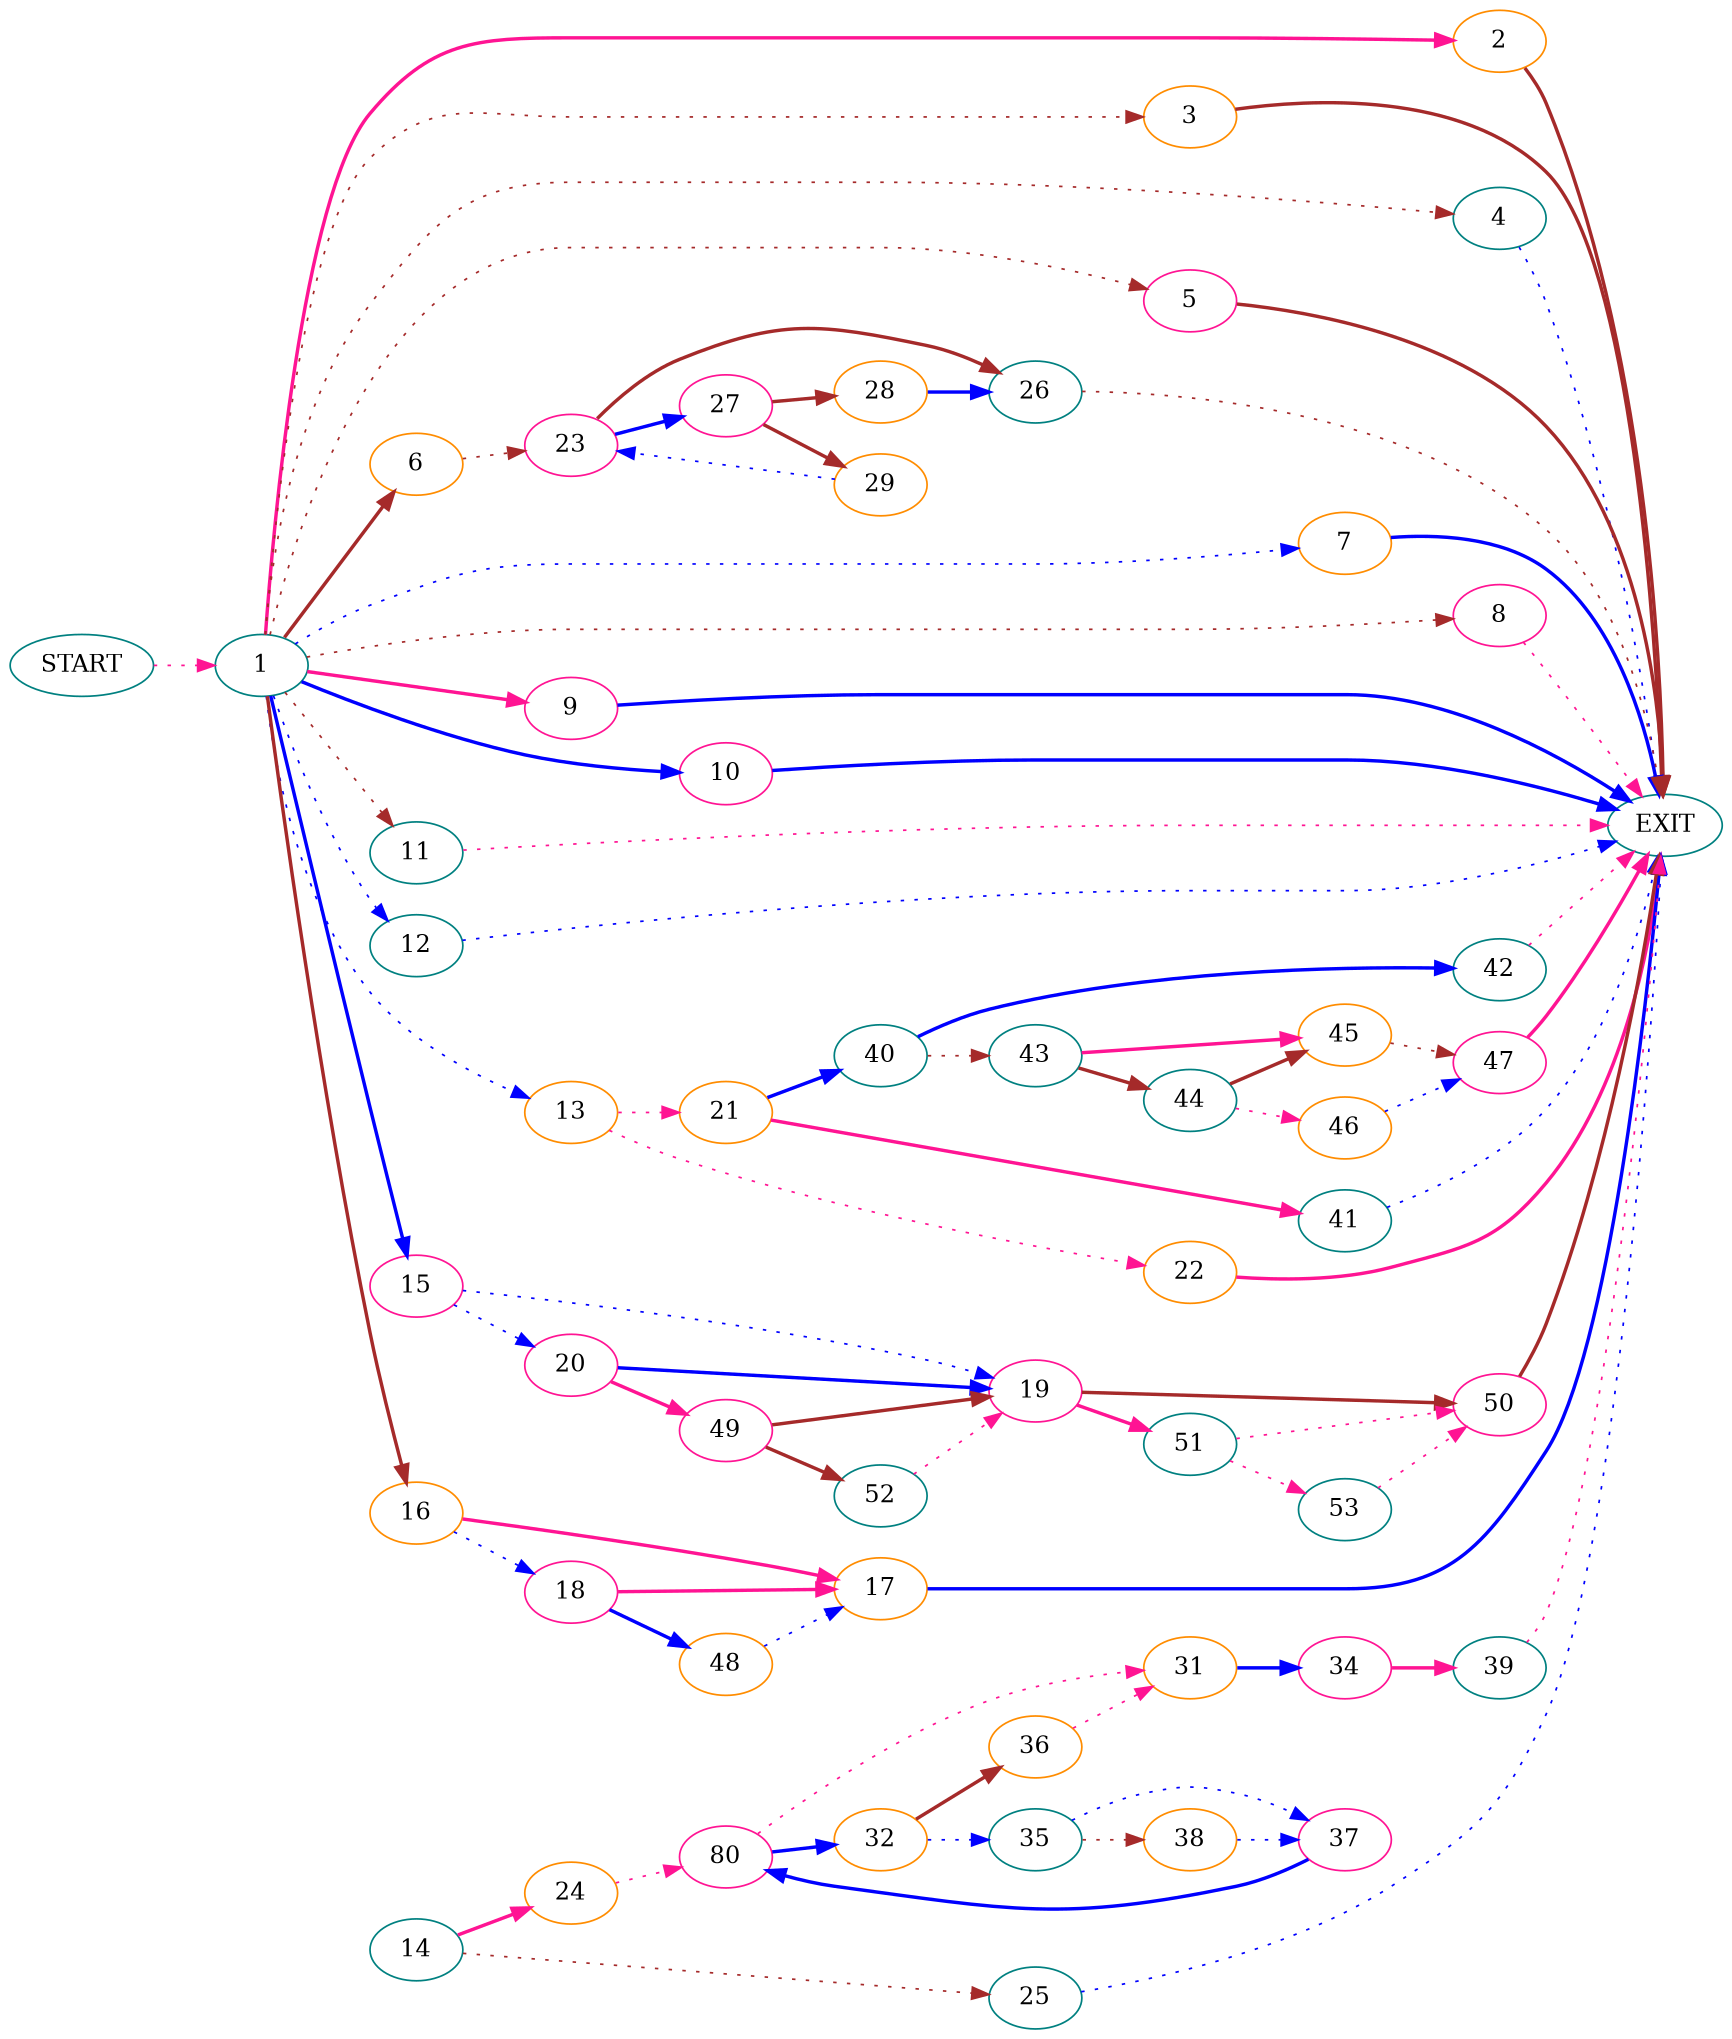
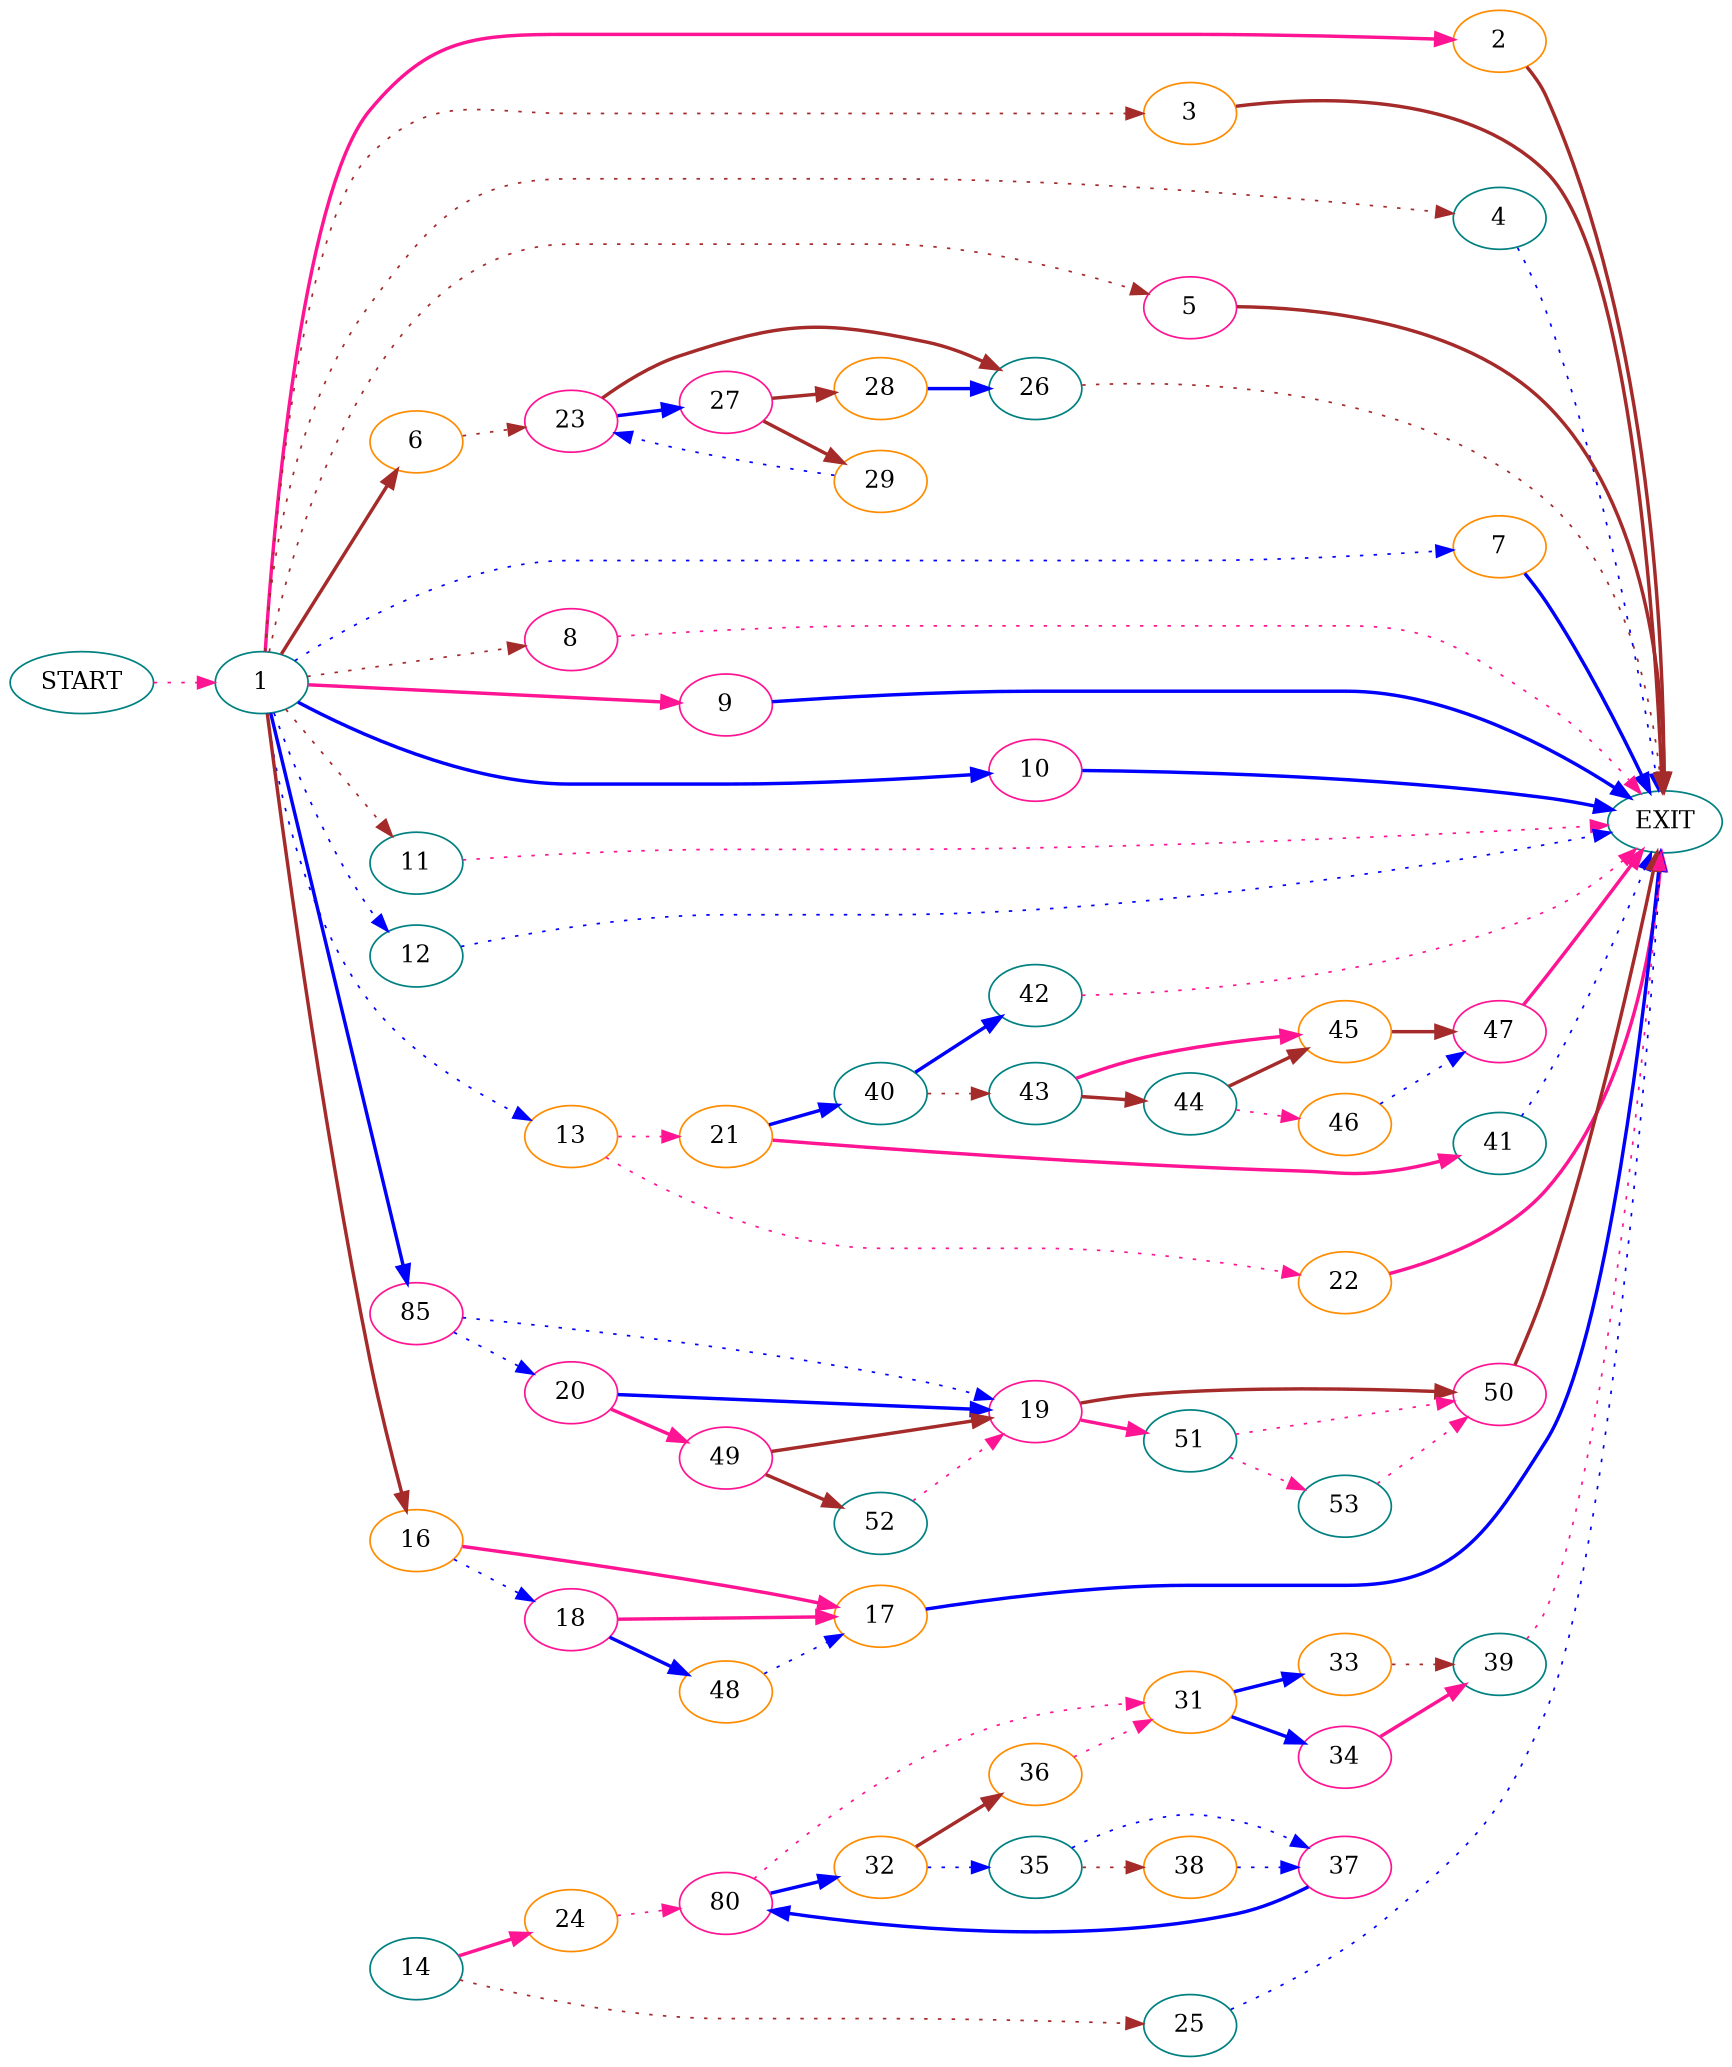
edge "45" -> "47": style dotted -> bold
node "15": label "15" -> "85"
node "33": added
